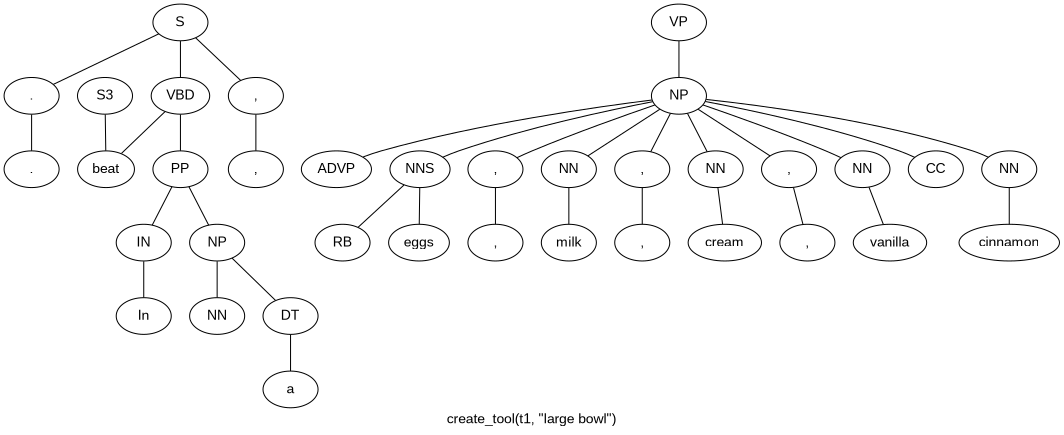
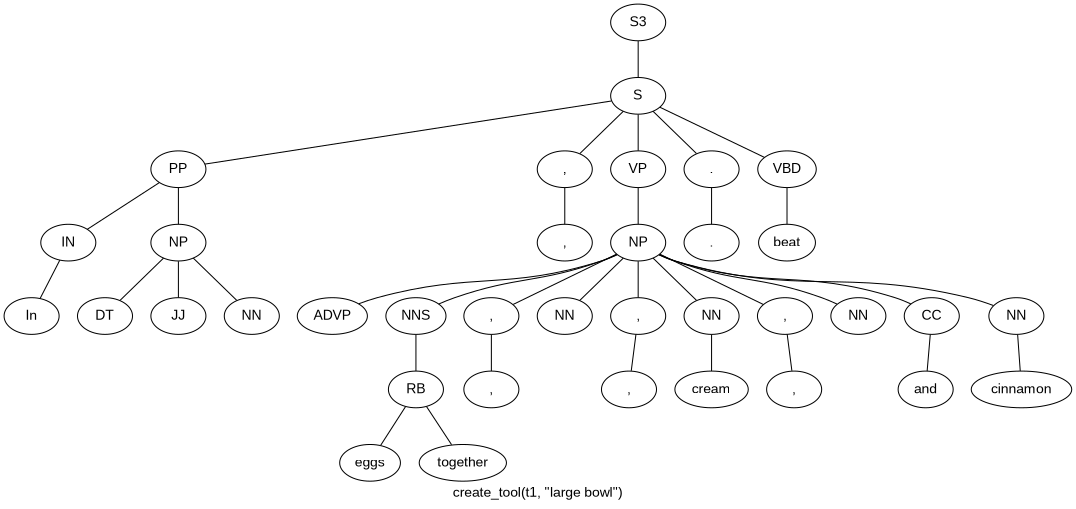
edge "S3" -- "beat": now "S3" -- "S"
edge "VBD" -- "PP": now "S" -- "PP"
edge "S" -- "VP": added
edge "NNS" -- "eggs": now "RB" -- "eggs"
node "milk": removed
node "vanilla": removed
node "JJ": added
node "a": removed
node "and": added
node "together": added
